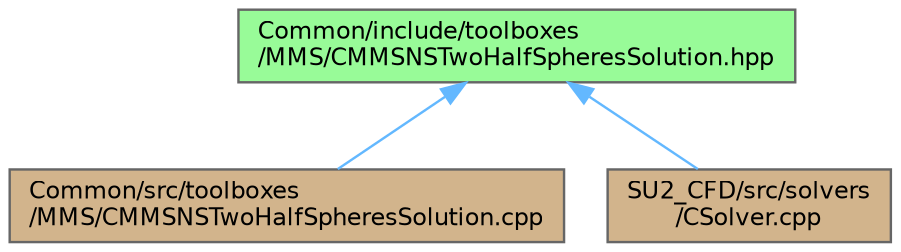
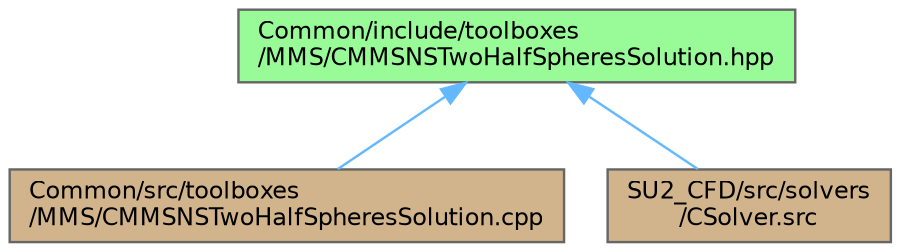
node "SU2_CFD/src/solvers /CSolver.cpp": label "SU2_CFD/src/solvers /CSolver.cpp" -> "SU2_CFD/src/solvers /CSolver.src"
